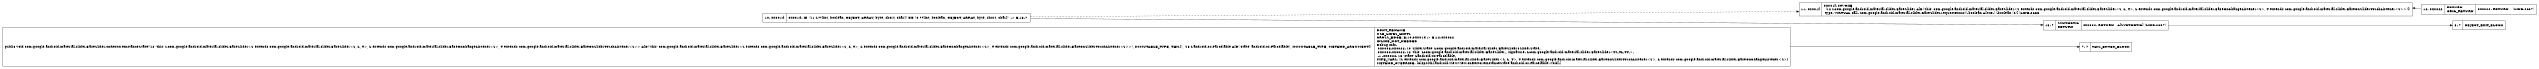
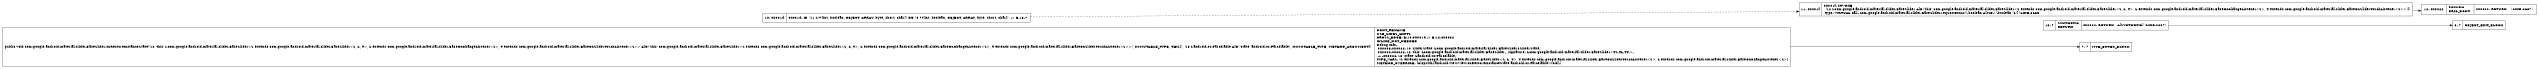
edge "12: 0x0022" -> "11: 0x001f": reversed
node "12: 0x0022": text "ORIG_RETURN" -> "ORIG_DONT"
edge "10: 0x001d" -> "13: ?": removed
node "7: ?": text "THIS_ENTER_BLOCK" -> "MTH_ENTER_BLOCK"
